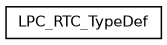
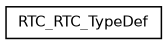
node "LPC_RTC_TypeDef": label "LPC_RTC_TypeDef" -> "RTC_RTC_TypeDef"
